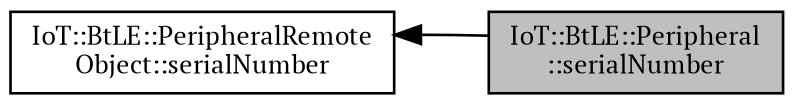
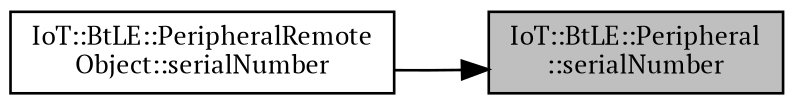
edge "IoT::BtLE::Peripheral ::serialNumber" -> "IoT::BtLE::PeripheralRemote Object::serialNumber": reversed
